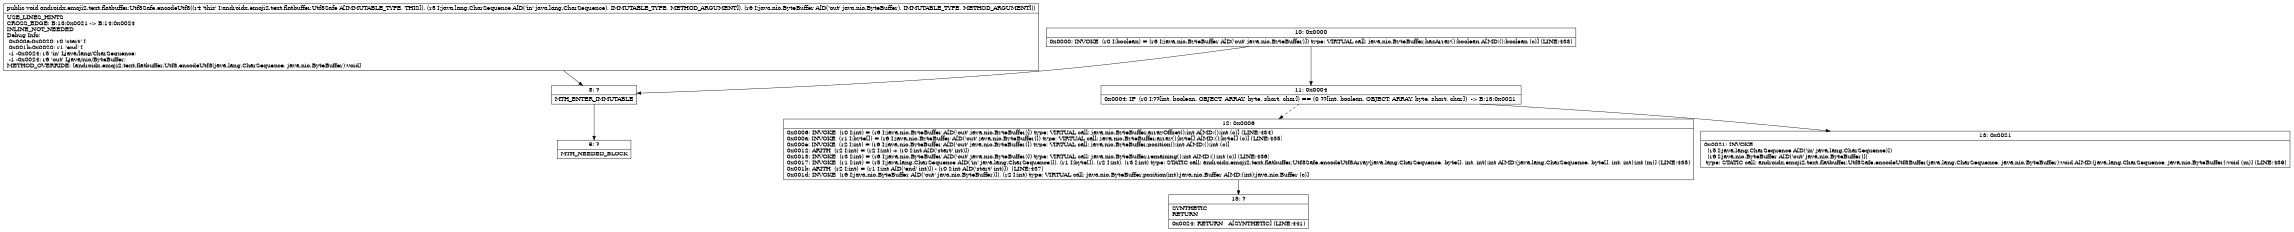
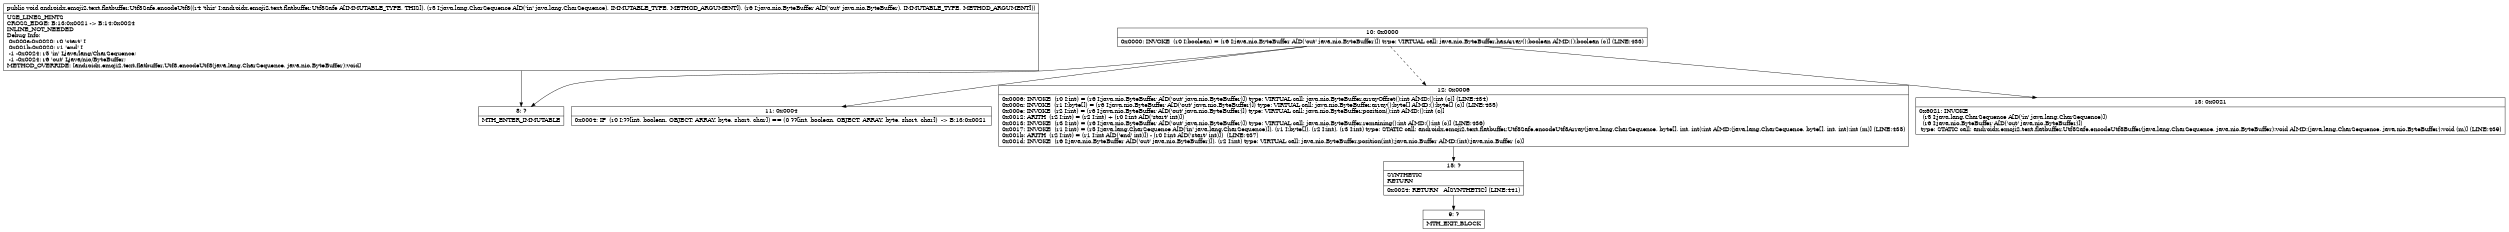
edge "11: 0x0004" -> "12: 0x0006": now "10: 0x0000" -> "12: 0x0006"
edge "11: 0x0004" -> "13: 0x0021": now "10: 0x0000" -> "13: 0x0021"
edge "8: ?" -> "9: ?": now "15: ?" -> "9: ?"
node "13: 0x0021": text "0x0021: INVOKE" -> "0x6021: INVOKE"
node "9: ?": text "MTH_NEEDED_BLOCK" -> "MTH_EXIT_BLOCK"
